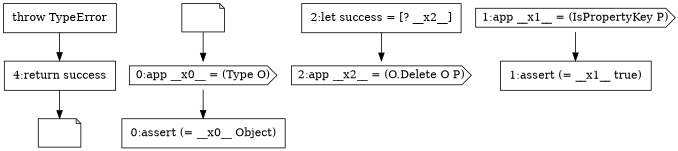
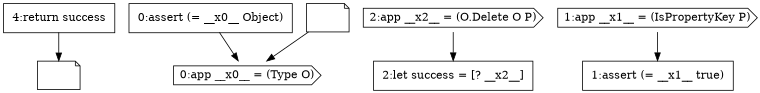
node "throw TypeError": removed
edge "2:let success = [? __x2__]" -> "2:app __x2__ = (O.Delete O P)": reversed
edge "0:app __x0__ = (Type O)" -> "0:assert (= __x0__ Object)": reversed
